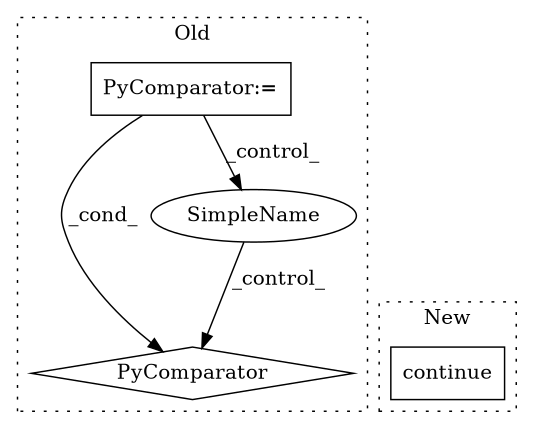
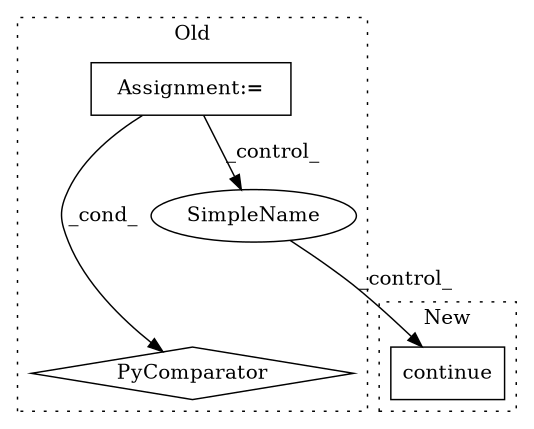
node "PyComparator:=": label "PyComparator:=" -> "Assignment:="
edge "SimpleName" -> "PyComparator": now "SimpleName" -> "continue"
